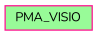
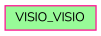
node "PMA_VISIO": label "PMA_VISIO" -> "VISIO_VISIO"
